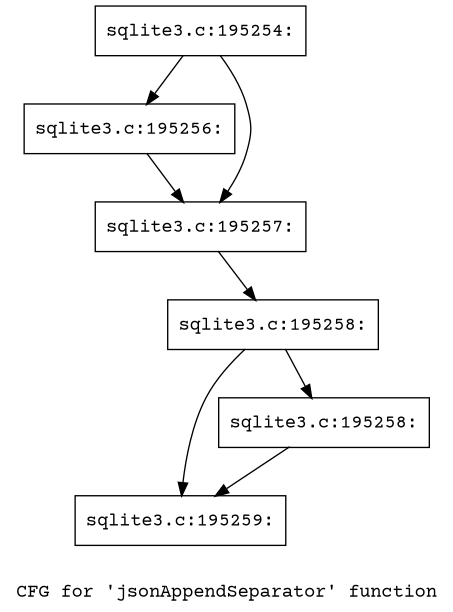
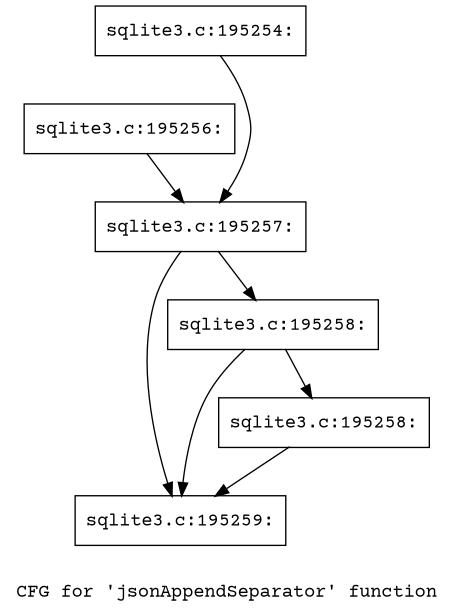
edge "sqlite3.c:195254:" -> "sqlite3.c:195256:": removed
edge "sqlite3.c:195257:" -> "sqlite3.c:195259:": added
